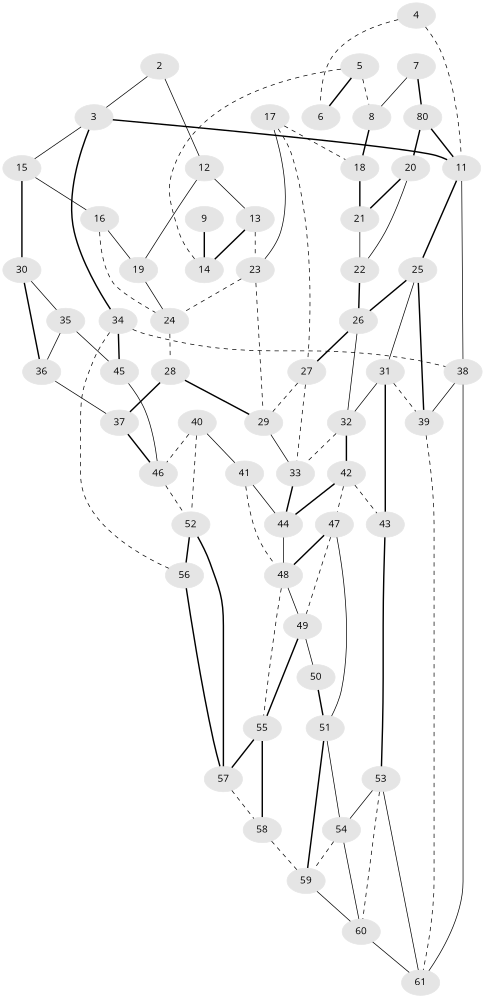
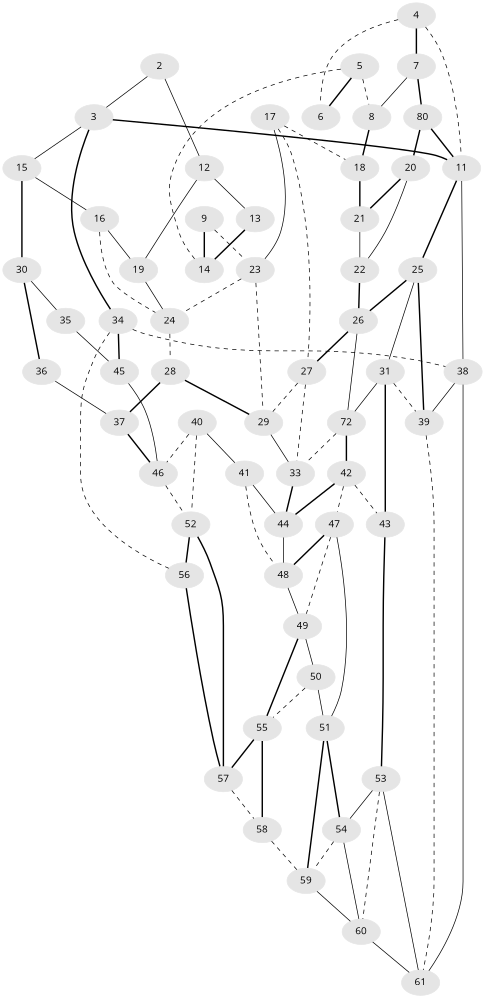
edge "4" -- "7": added
edge "13" -- "23": now "9" -- "23"
edge "35" -- "36": removed
node "32": label "32" -> "72"
edge "48" -- "55": now "50" -- "55"
edge "50" -- "51": style bold -> solid
edge "51" -- "54": style solid -> bold
